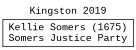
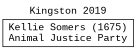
node "Kellie Somers (1675) Somers Justice Party": label "Kellie Somers (1675) Somers Justice Party" -> "Kellie Somers (1675) Animal Justice Party"
